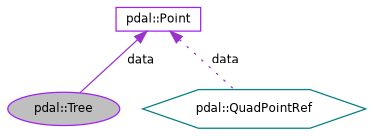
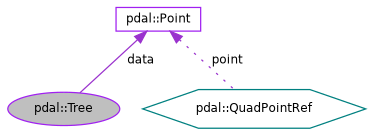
edge "pdal::QuadPointRef" -> "pdal::Point": label " data" -> " point"
